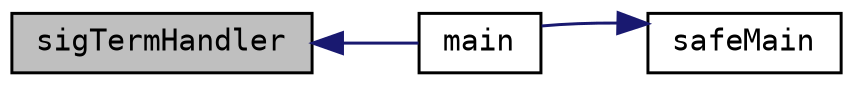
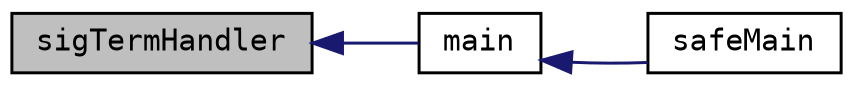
edge "main" -> "safeMain": reversed
